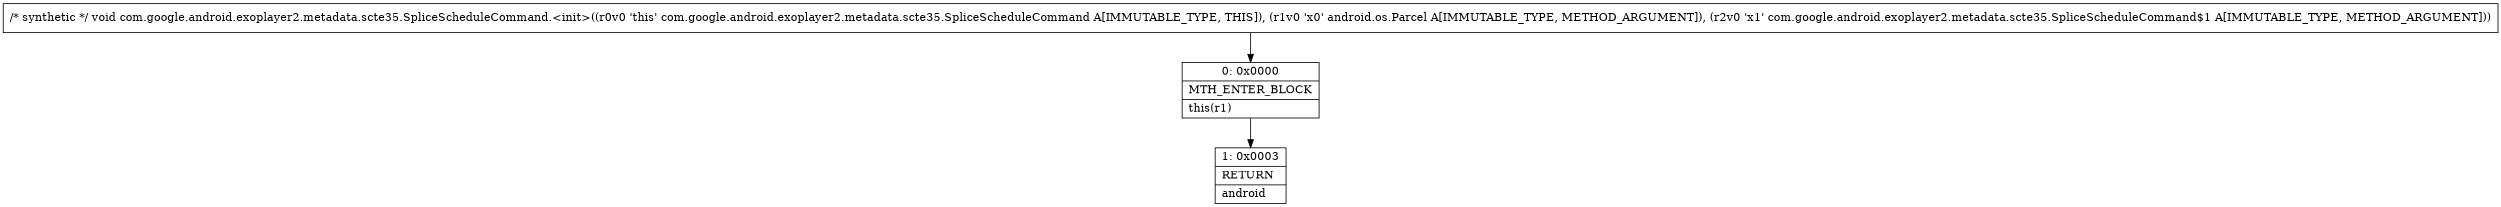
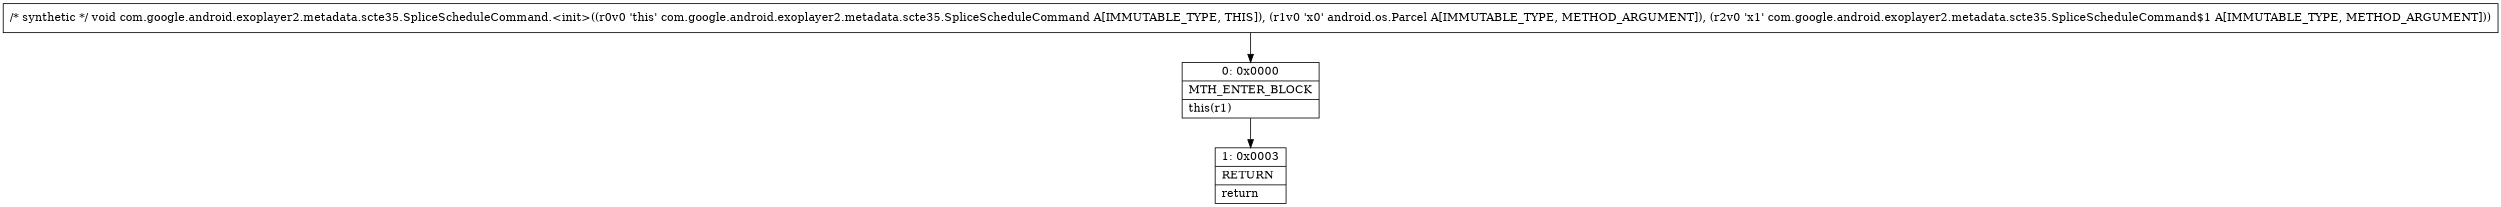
node "1: 0x0003": text "android" -> "return"
